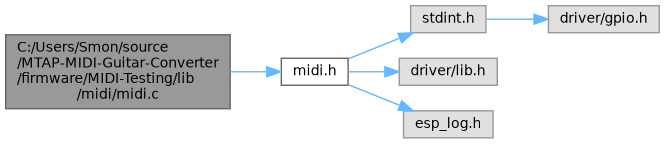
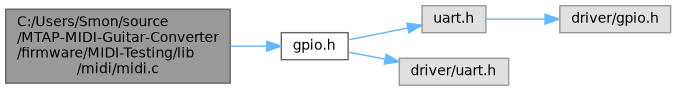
node "stdint.h": label "stdint.h" -> "uart.h"
node "midi.h": label "midi.h" -> "gpio.h"
node "driver/lib.h": label "driver/lib.h" -> "driver/uart.h"
node "esp_log.h": removed
